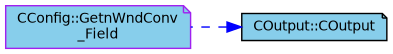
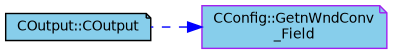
edge "CConfig::GetnWndConv _Field" -> "COutput::COutput": reversed
